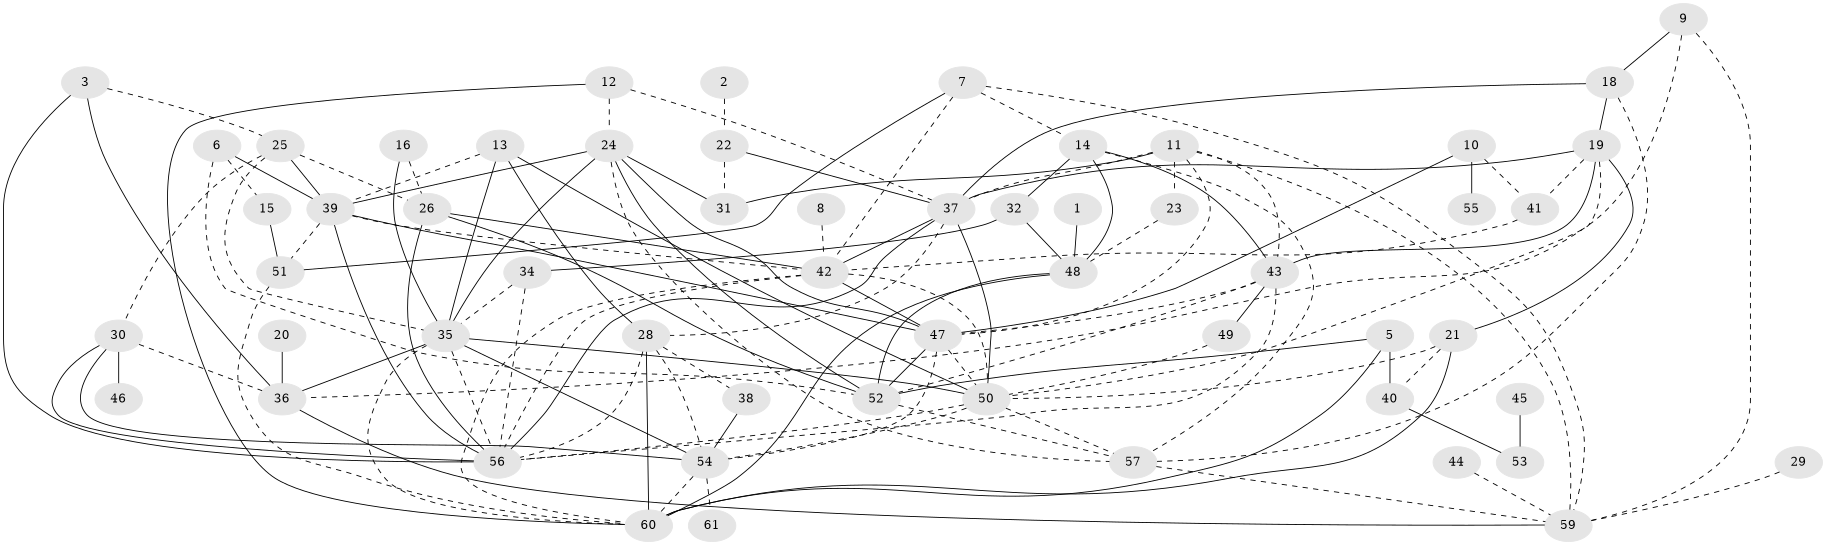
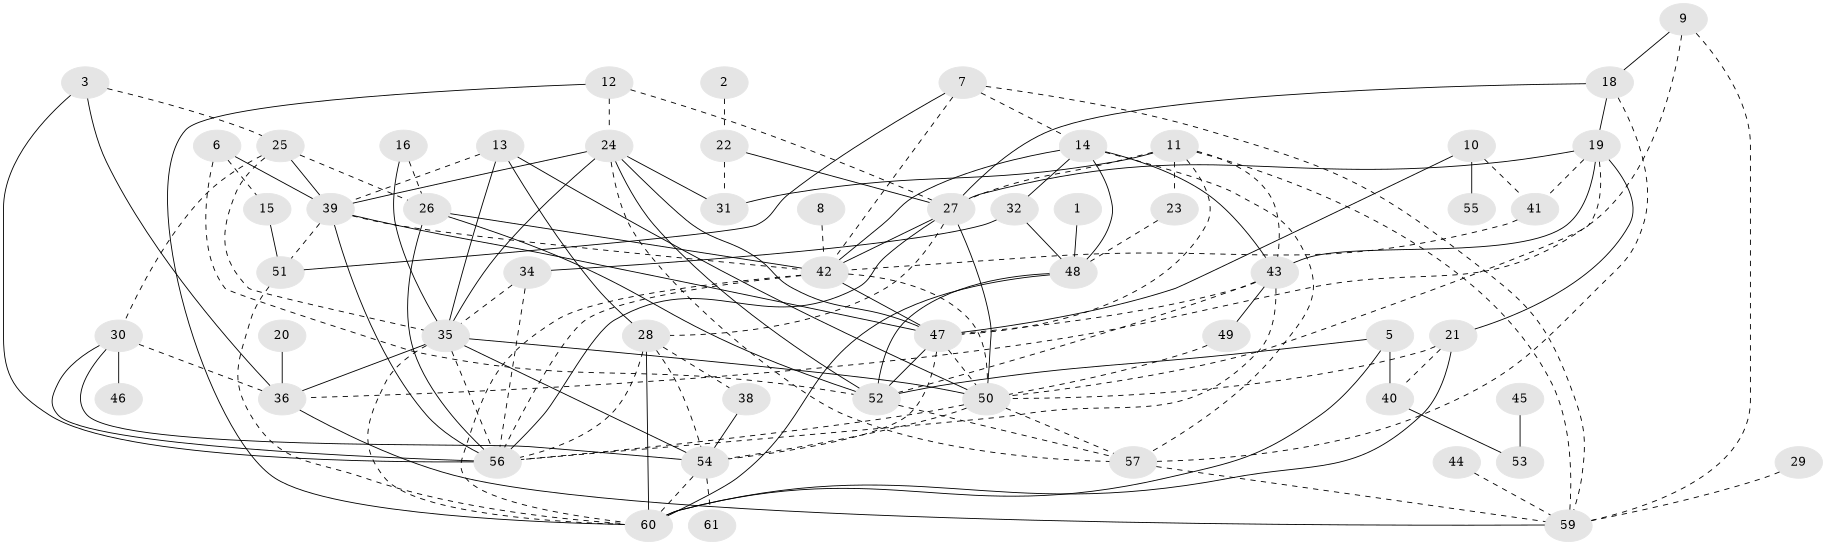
edge "14" -- "42": added
node "37": label "37" -> "27"
